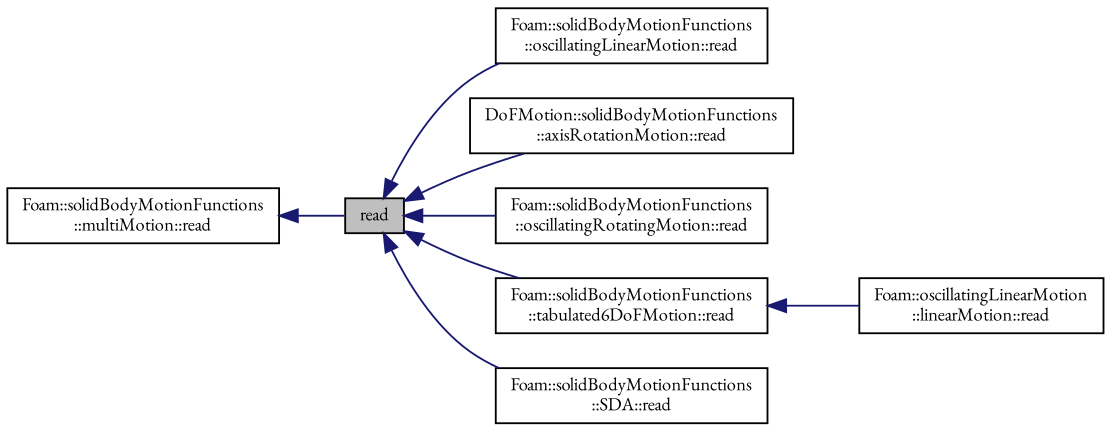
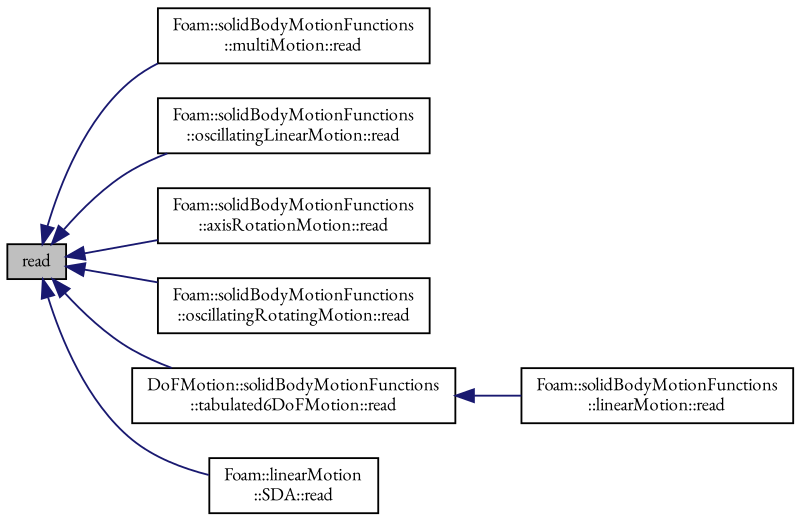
node "DoFMotion::solidBodyMotionFunctions ::axisRotationMotion::read": label "DoFMotion::solidBodyMotionFunctions ::axisRotationMotion::read" -> "Foam::solidBodyMotionFunctions ::axisRotationMotion::read"
edge "read" -> "Foam::solidBodyMotionFunctions ::multiMotion::read": reversed
node "Foam::solidBodyMotionFunctions ::tabulated6DoFMotion::read": label "Foam::solidBodyMotionFunctions ::tabulated6DoFMotion::read" -> "DoFMotion::solidBodyMotionFunctions ::tabulated6DoFMotion::read"
node "Foam::oscillatingLinearMotion ::linearMotion::read": label "Foam::oscillatingLinearMotion ::linearMotion::read" -> "Foam::solidBodyMotionFunctions ::linearMotion::read"
node "Foam::solidBodyMotionFunctions ::SDA::read": label "Foam::solidBodyMotionFunctions ::SDA::read" -> "Foam::linearMotion ::SDA::read"
